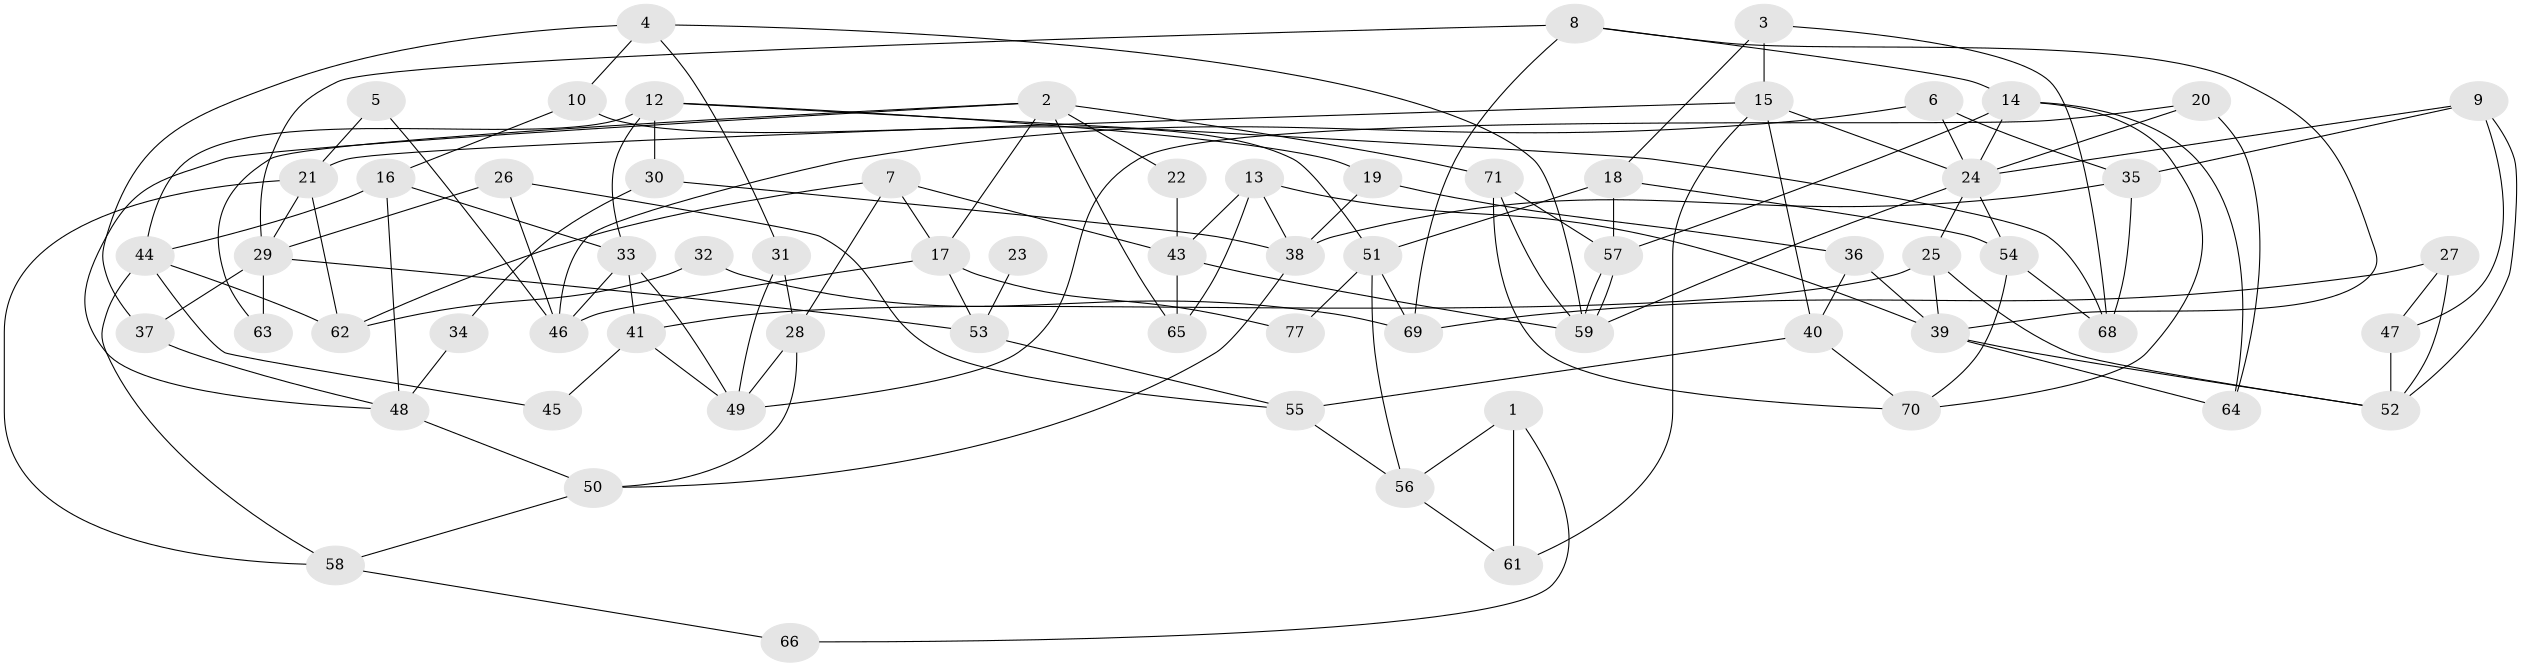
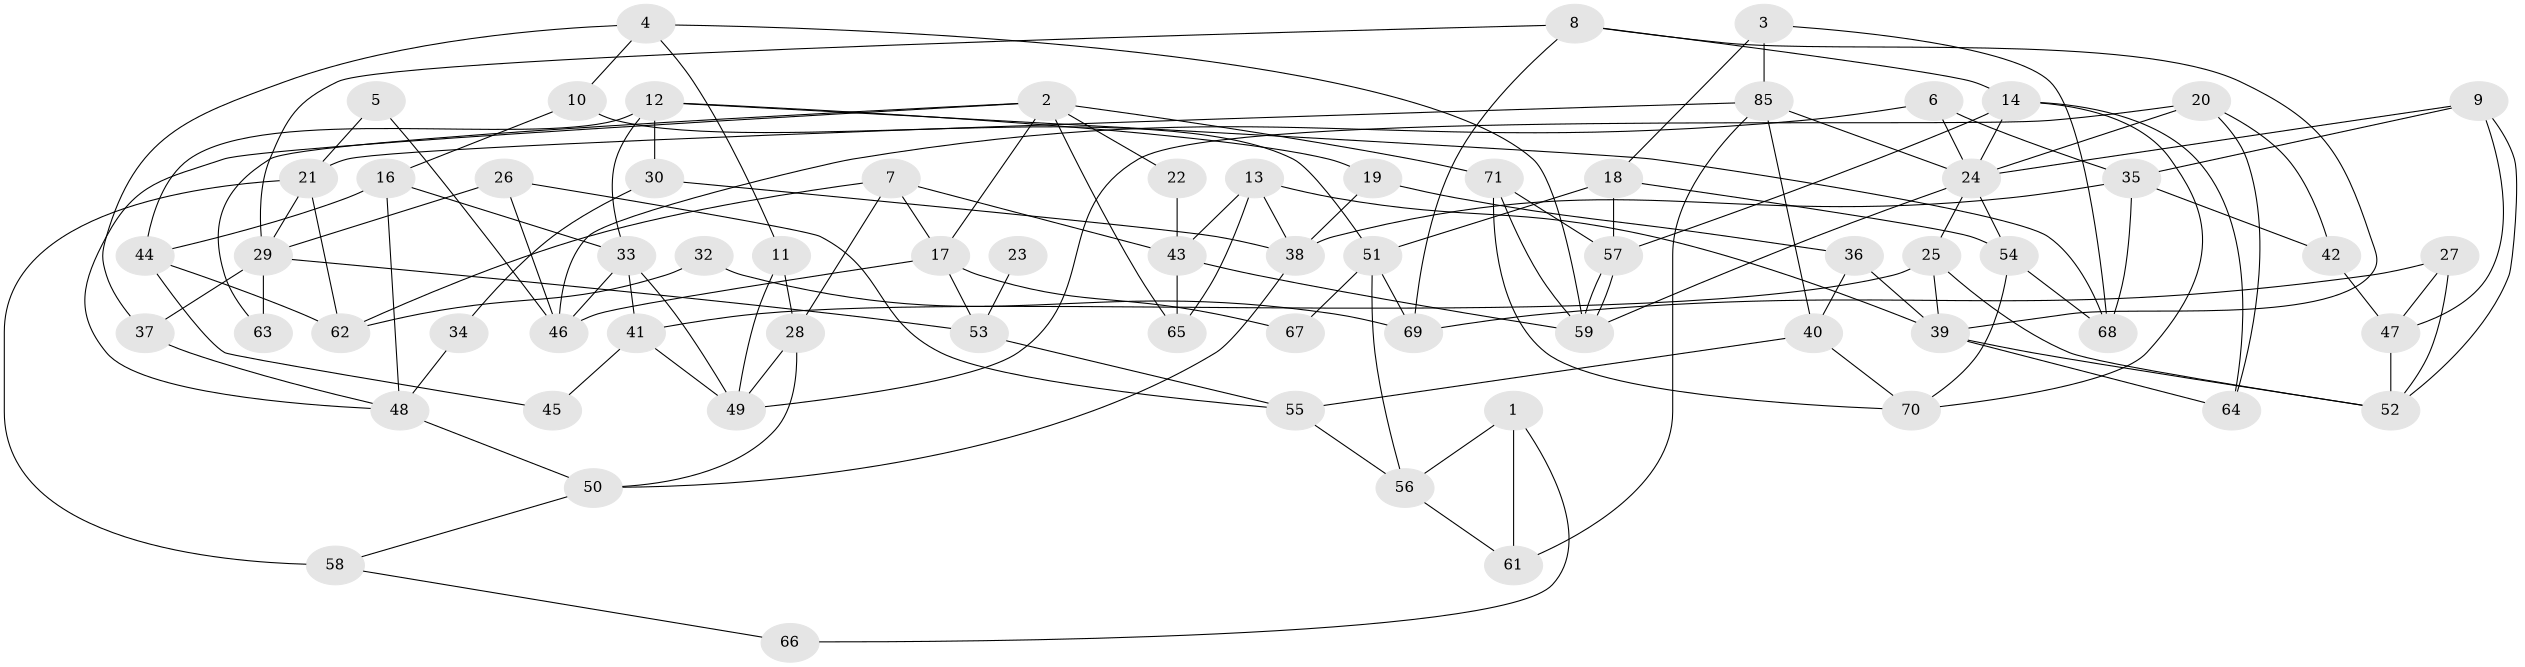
node "15": label "15" -> "85"
node "31": label "31" -> "11"
node "42": added
node "77": label "77" -> "67"
edge "44" -- "58": removed
